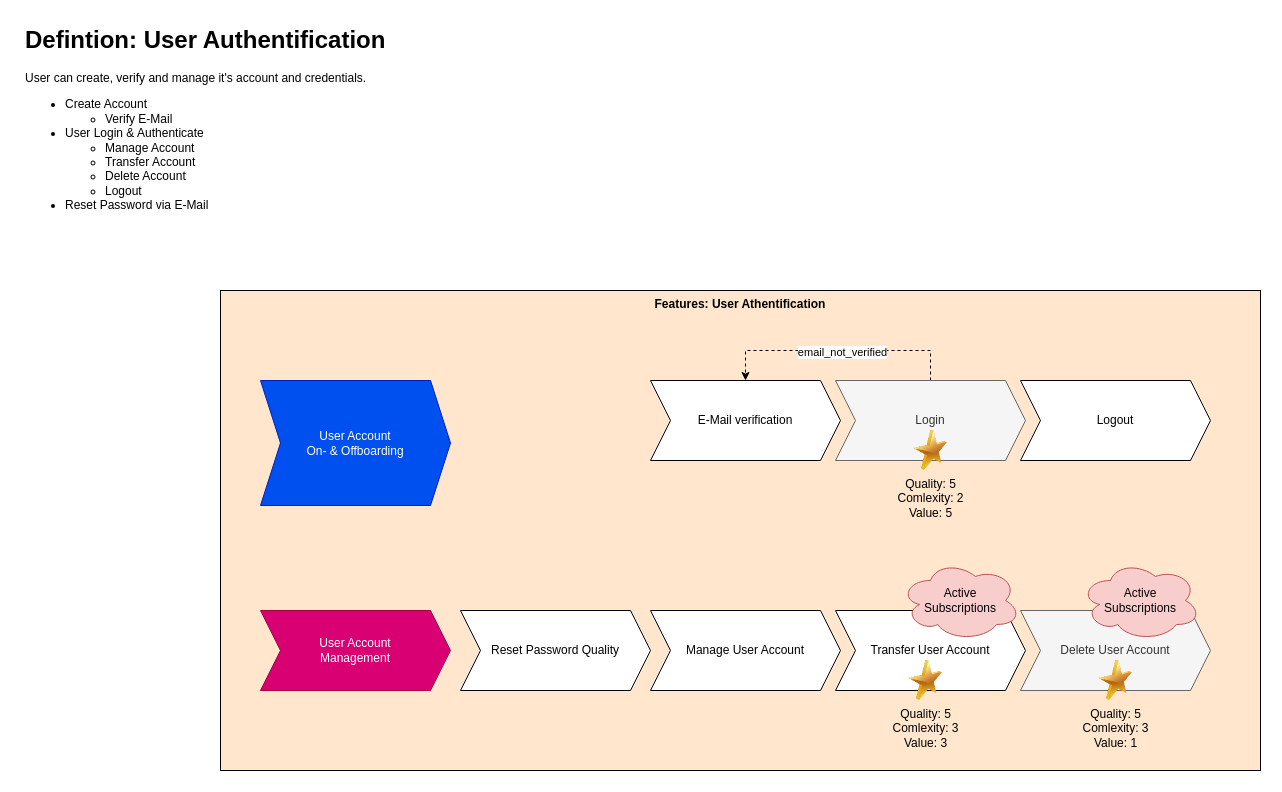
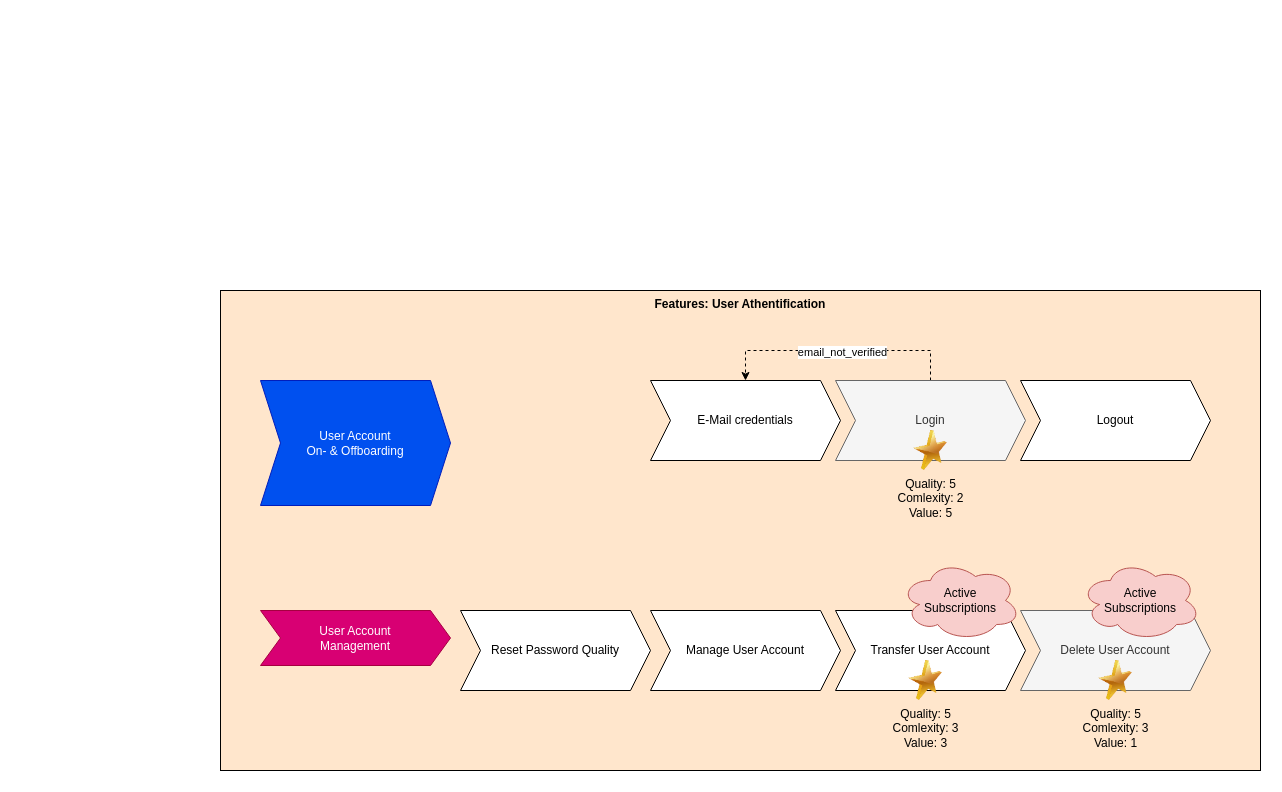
node "Defintion: User AuthentificationUser can create, verify and manage it's account and credentials. Create Account Verify E-Mail User Login & Authenticate Manage Account Transfer Account Delete Account Logout Reset Password via E-Mail": removed
node "E-Mail verification": label "E-Mail verification" -> "E-Mail credentials"
node "User Account Management": size 190x80 -> 190x55
